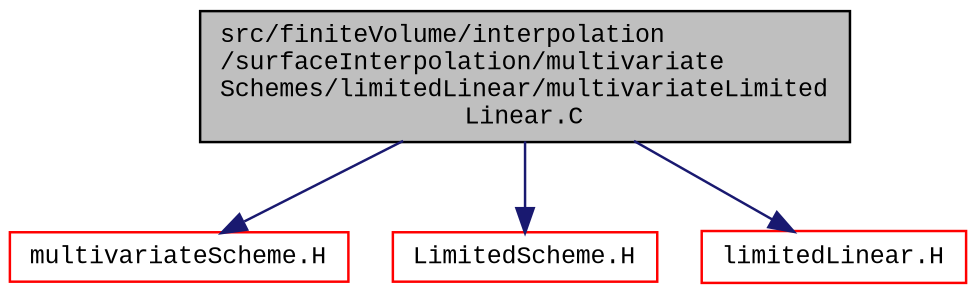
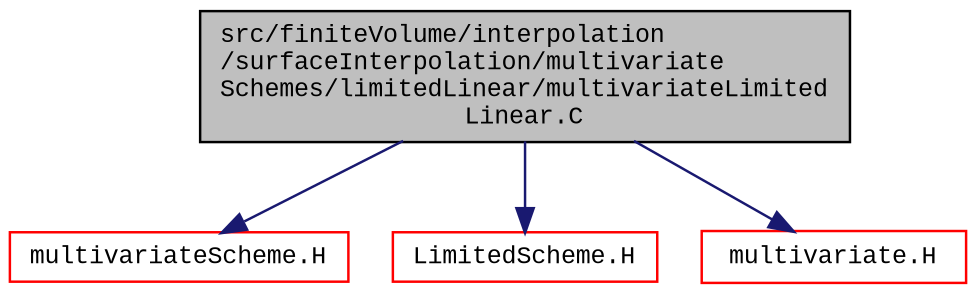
node "limitedLinear.H": label "limitedLinear.H" -> "multivariate.H"
